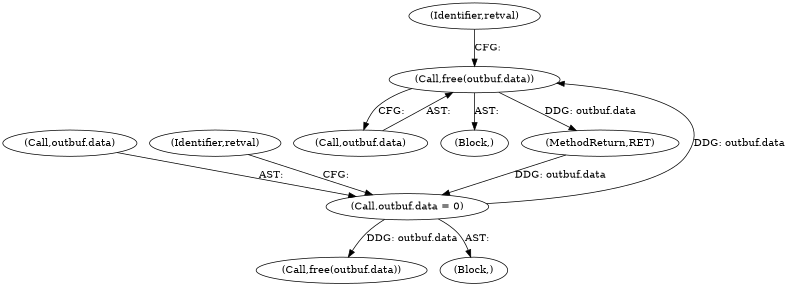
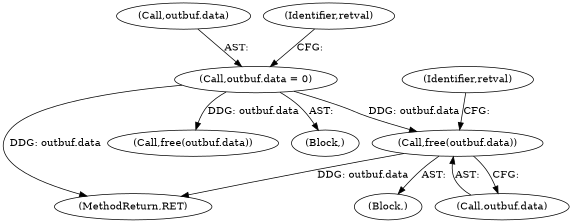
edge "(MethodReturn,RET)" -> "(Call,outbuf.data = 0)": reversed
